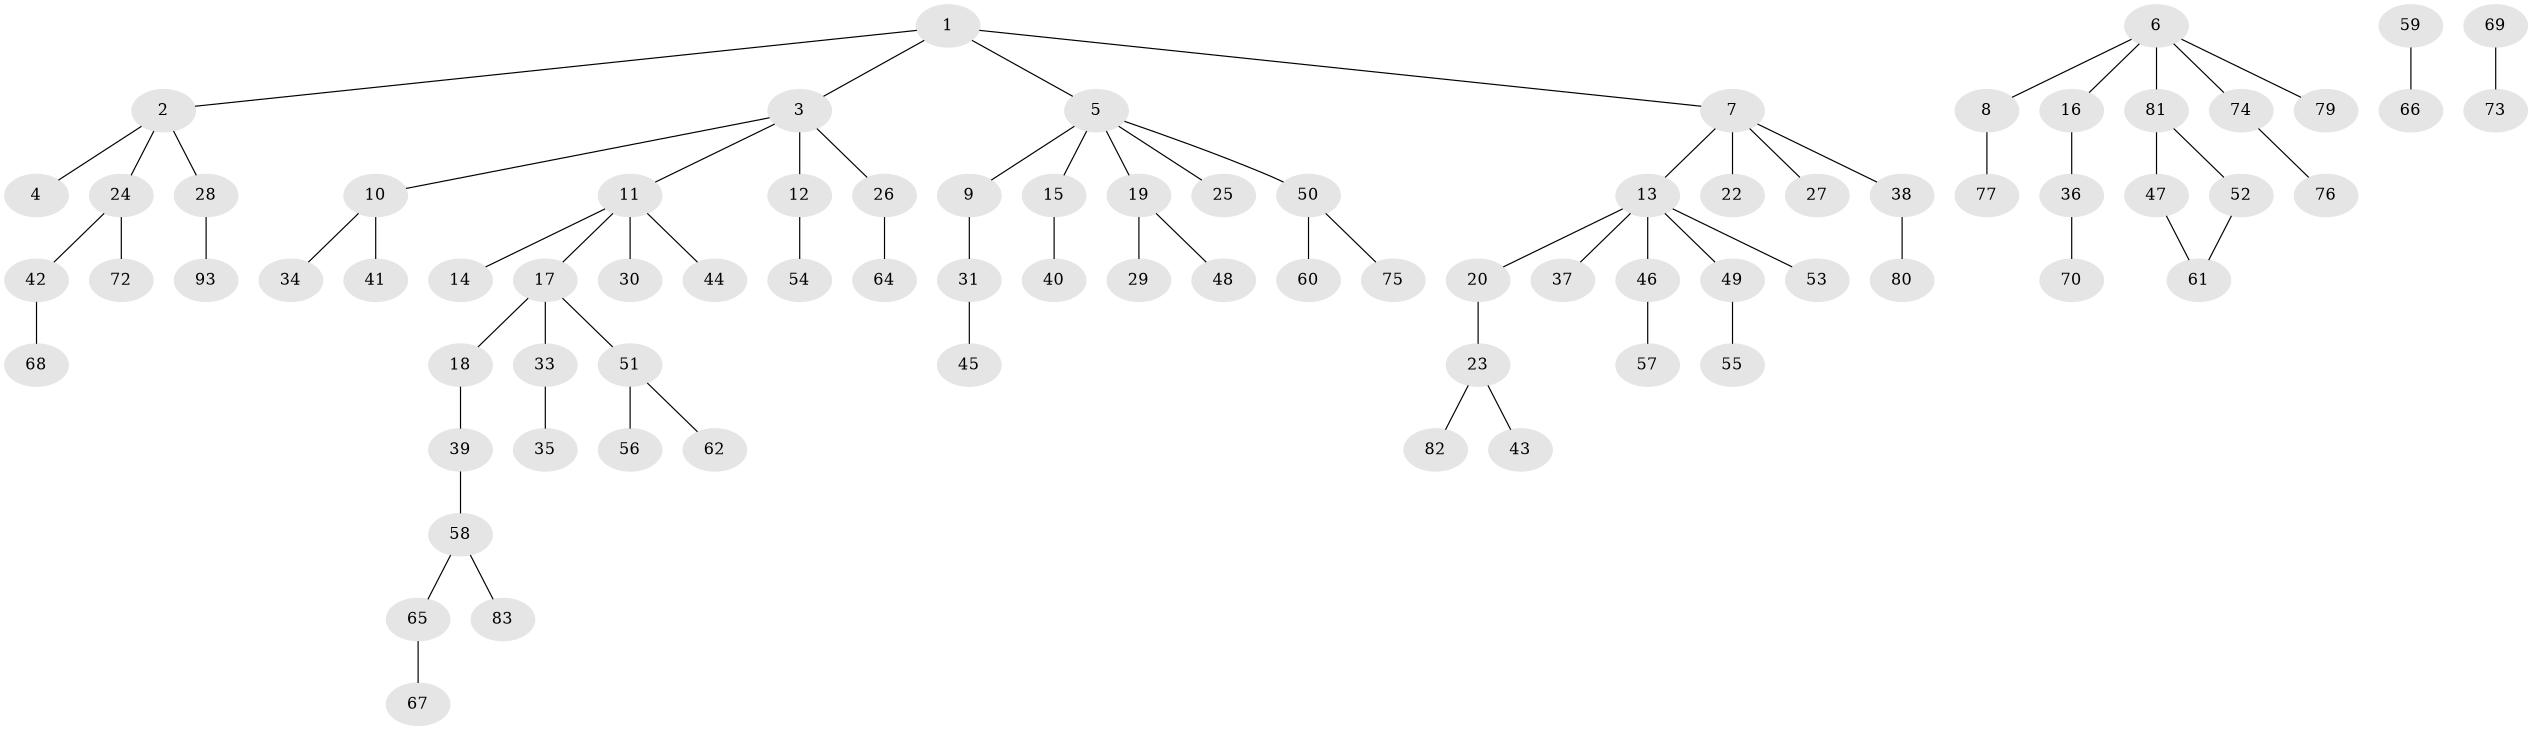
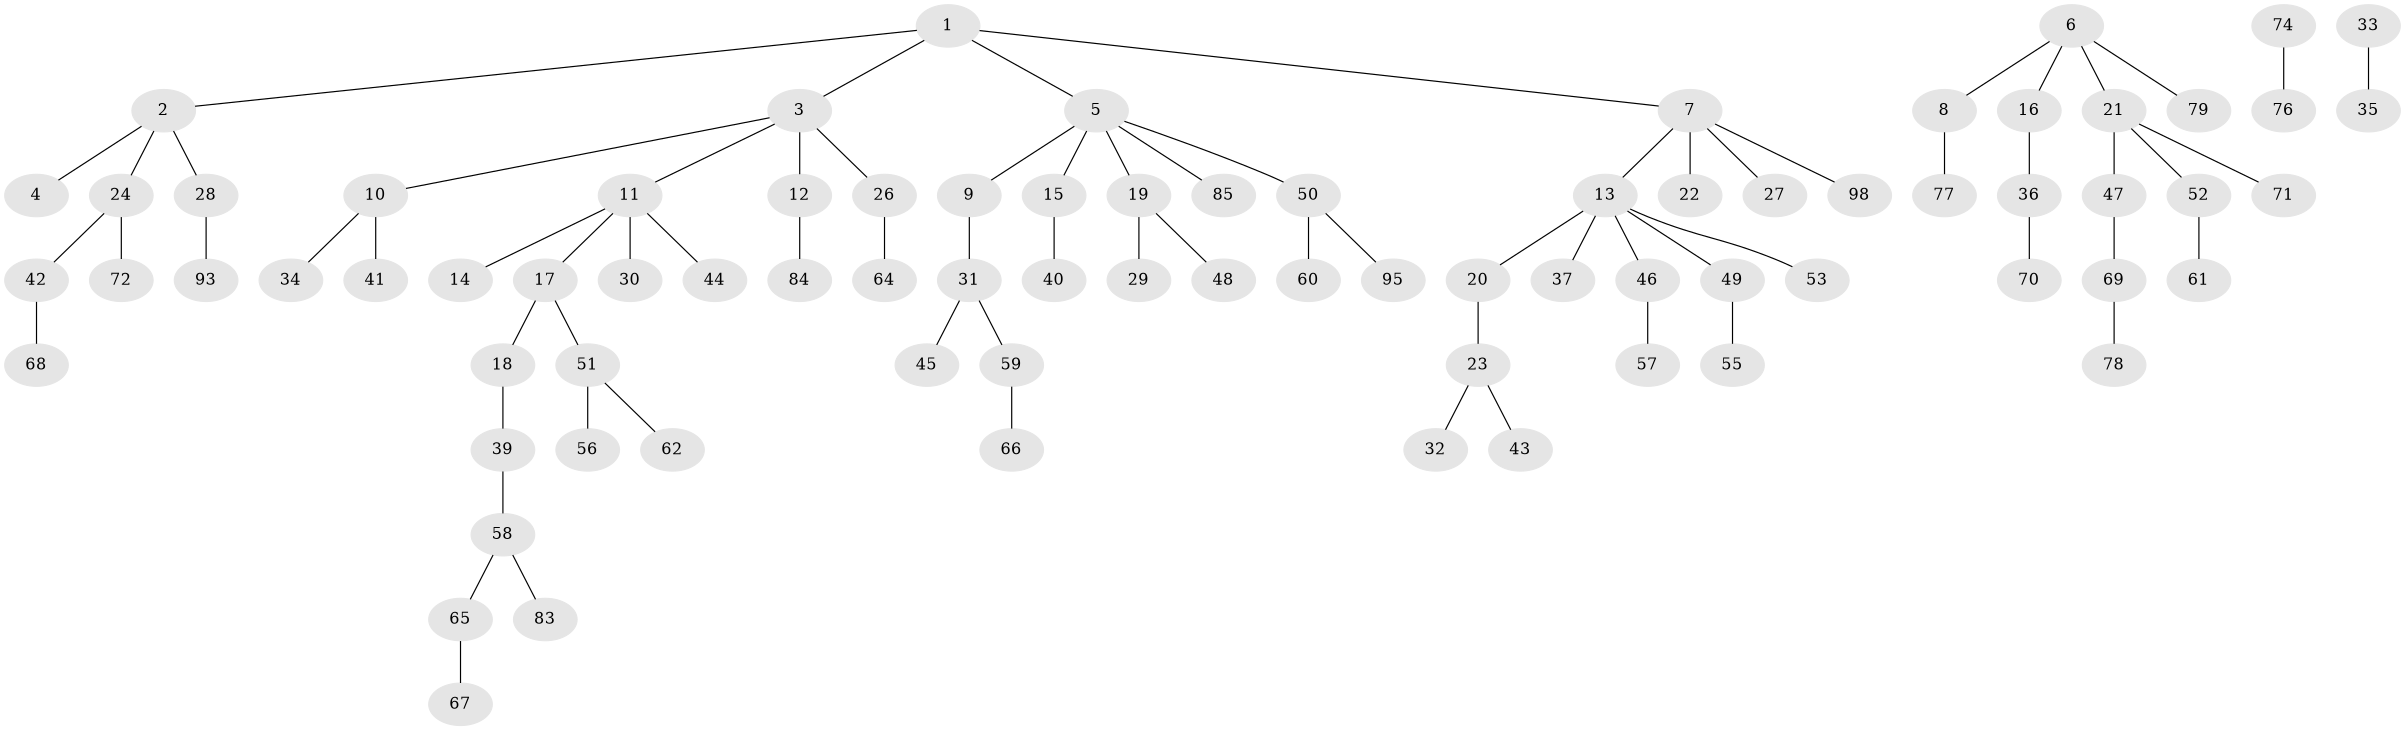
edge "6" -- "74": removed
node "81": label "81" -> "21"
node "73": label "73" -> "78"
node "25": label "25" -> "85"
node "38": label "38" -> "98"
node "71": added
edge "47" -- "61": now "47" -- "69"
node "54": label "54" -> "84"
node "75": label "75" -> "95"
node "80": removed
edge "17" -- "33": removed
edge "31" -- "59": added
node "82": label "82" -> "32"
